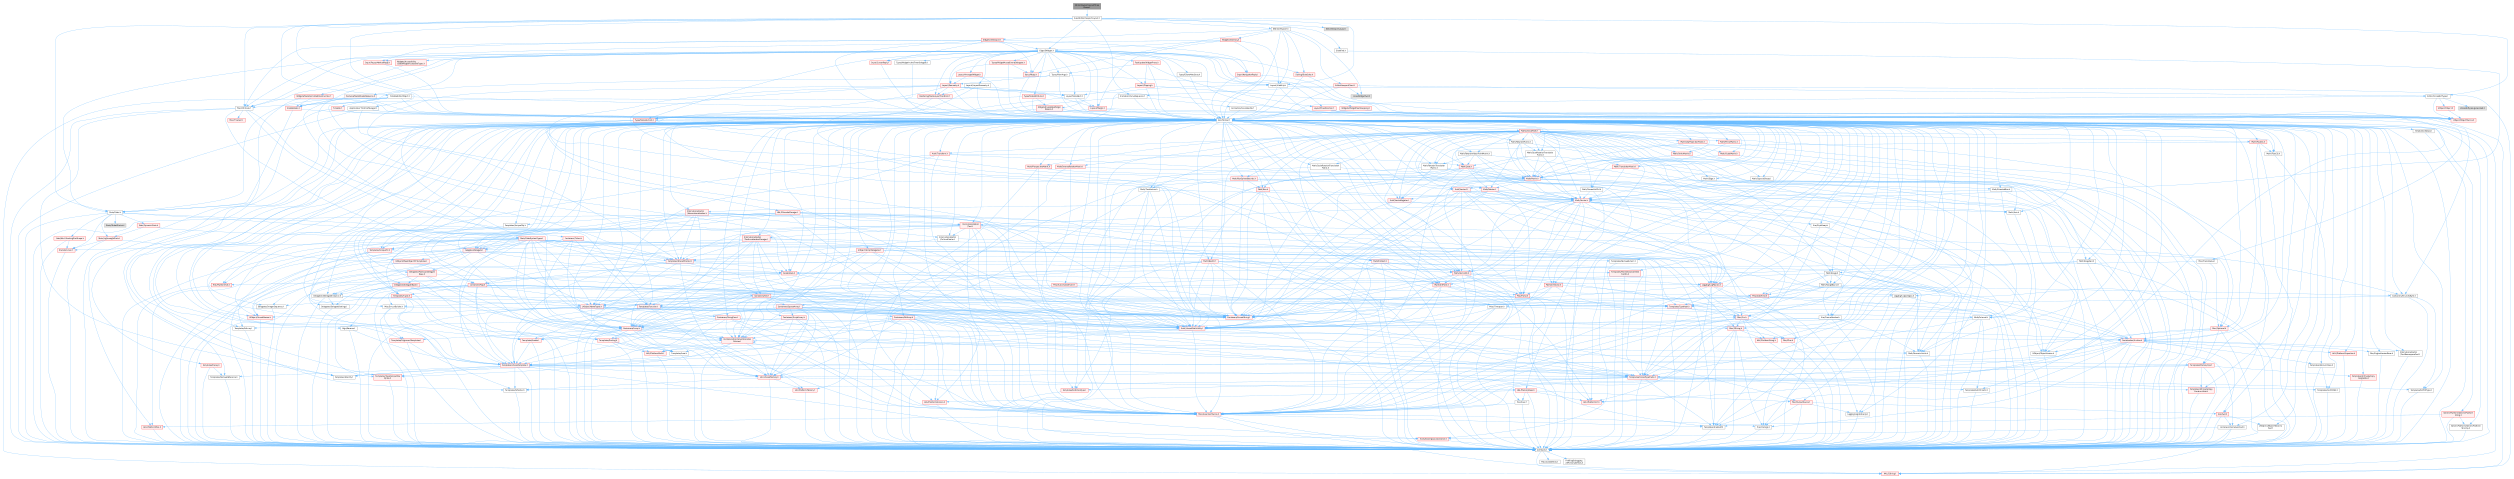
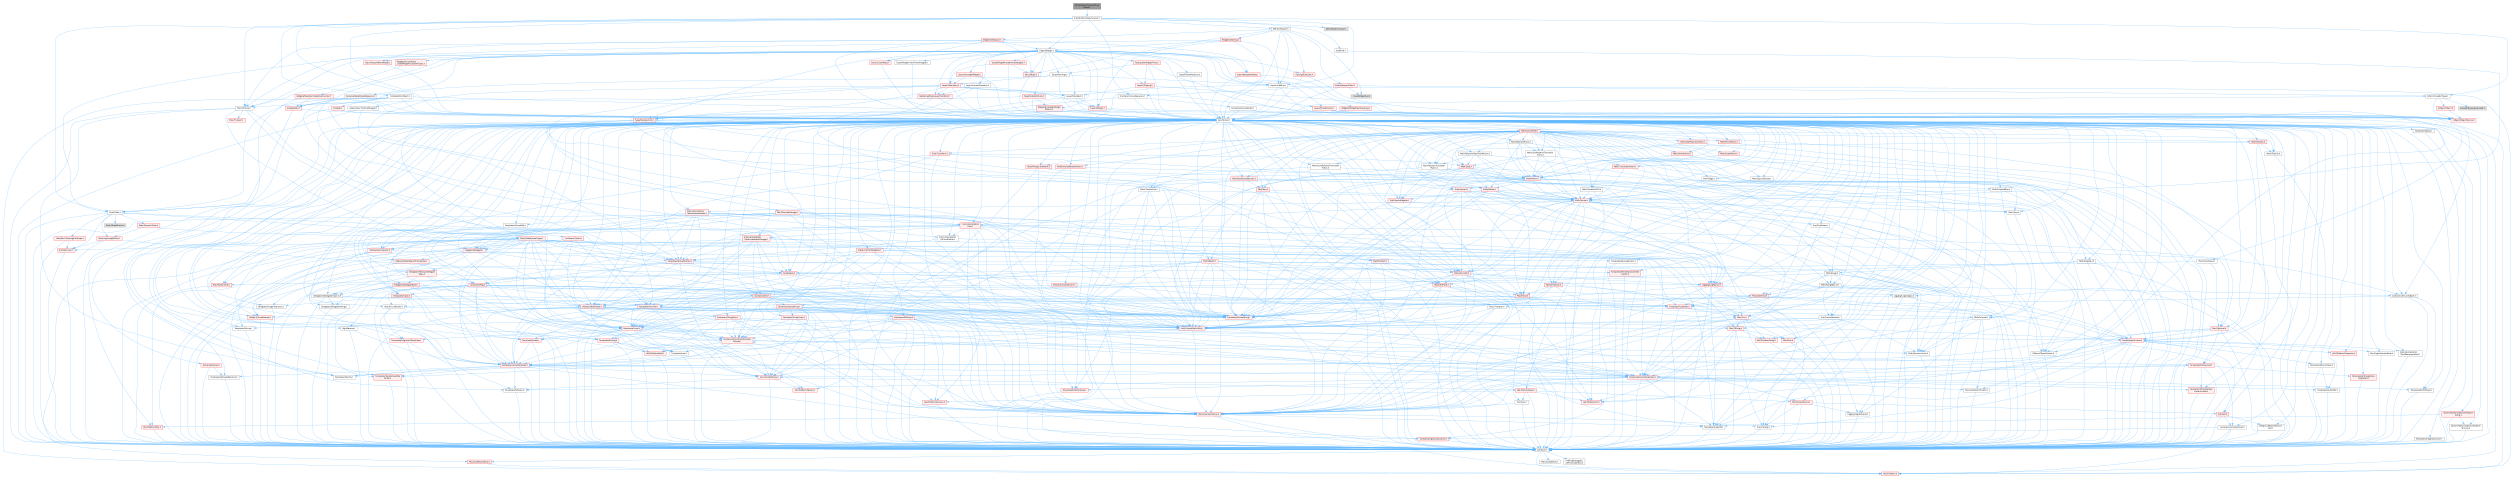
node "Templates/IntegralConstant.h": added
node "Misc/CoreMiscDefines.h": added
node "HAL/CString.h": label "HAL/CString.h" -> "HAL/Platform.h"
